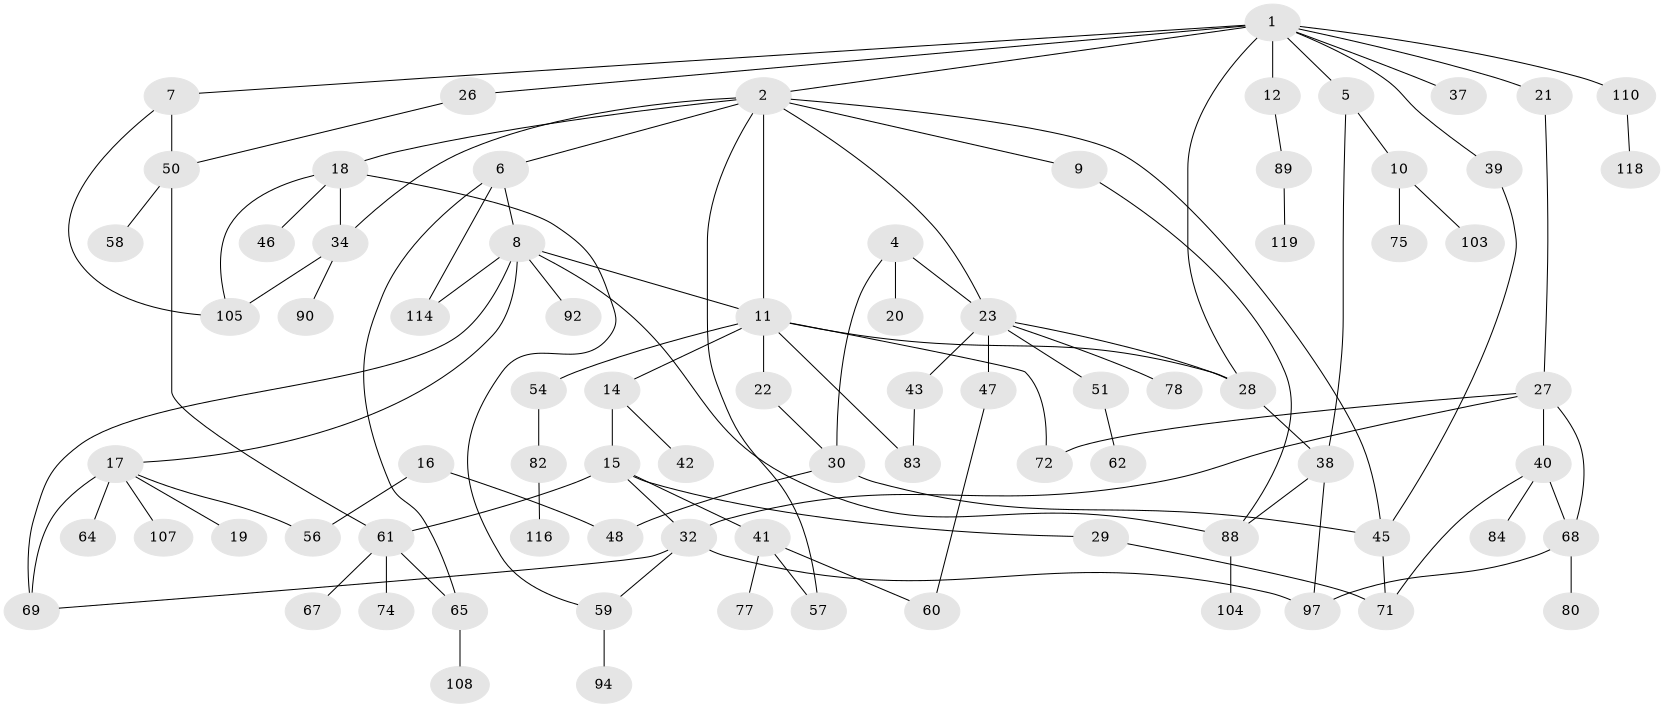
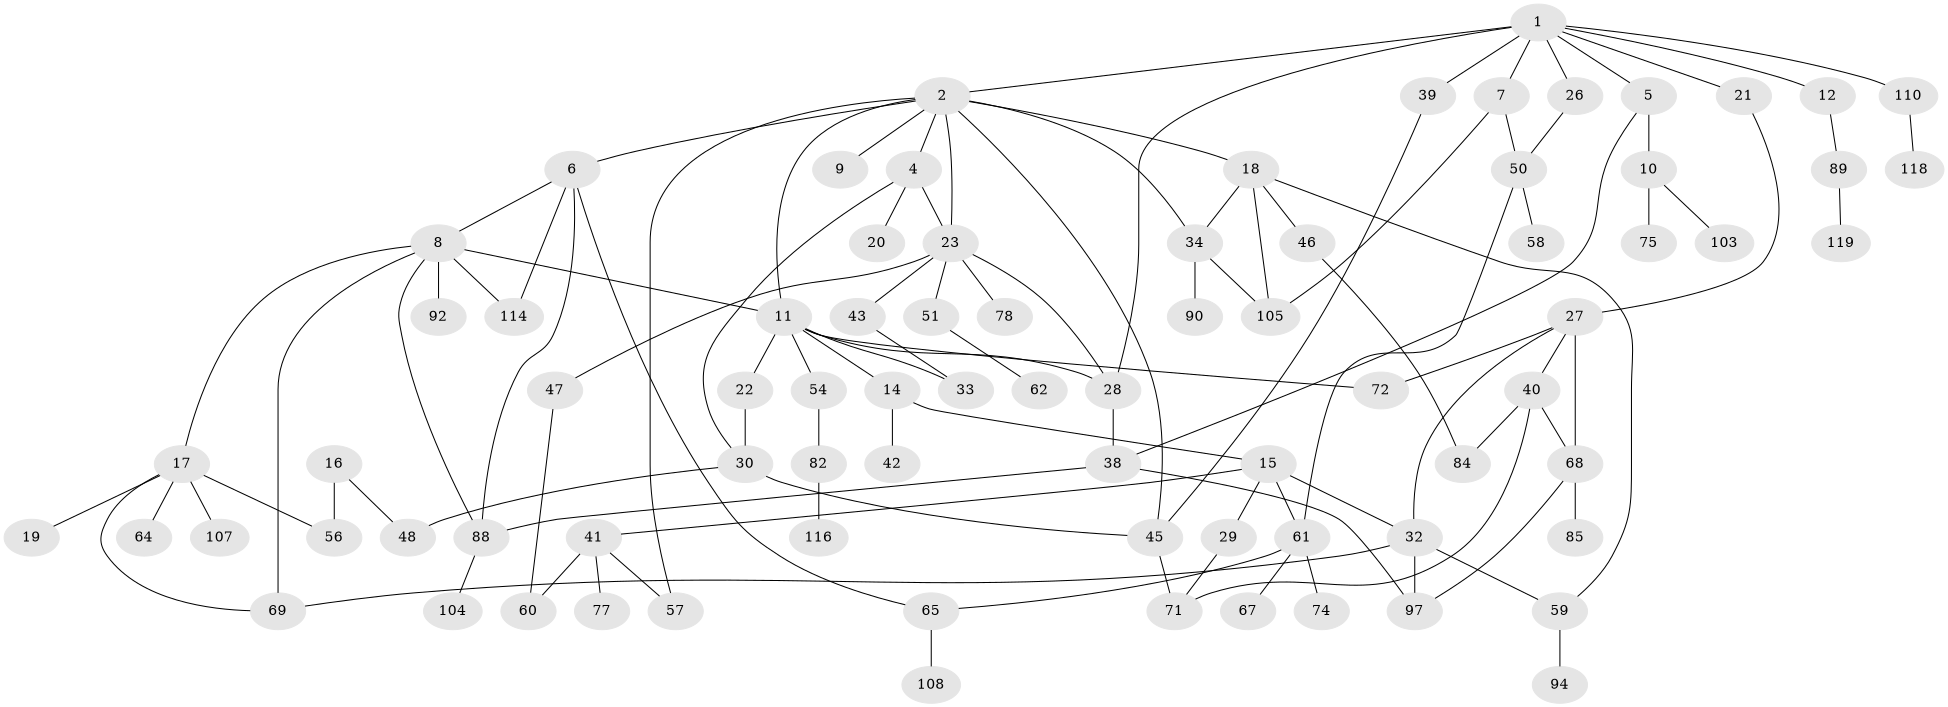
node "37": removed
edge "2" -- "4": added
edge "9" -- "88": now "6" -- "88"
edge "46" -- "84": added
node "83": label "83" -> "33"
node "80": label "80" -> "85"
